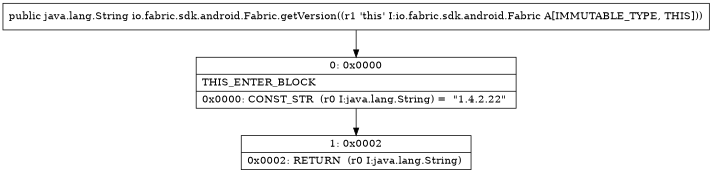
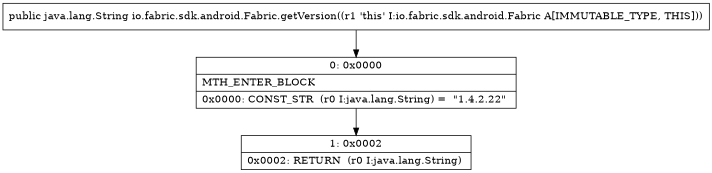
node "0: 0x0000": text "THIS_ENTER_BLOCK" -> "MTH_ENTER_BLOCK"
